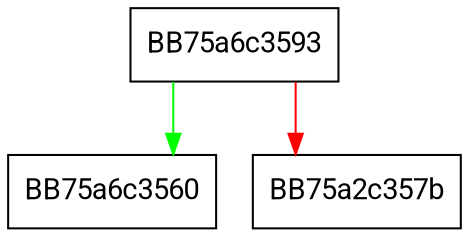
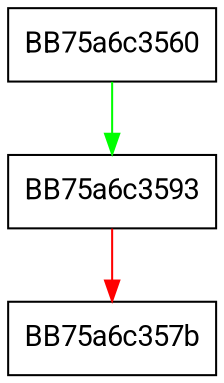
edge "BB75a6c3593" -> "BB75a6c3560": reversed
node "BB75a2c357b": label "BB75a2c357b" -> "BB75a6c357b"
